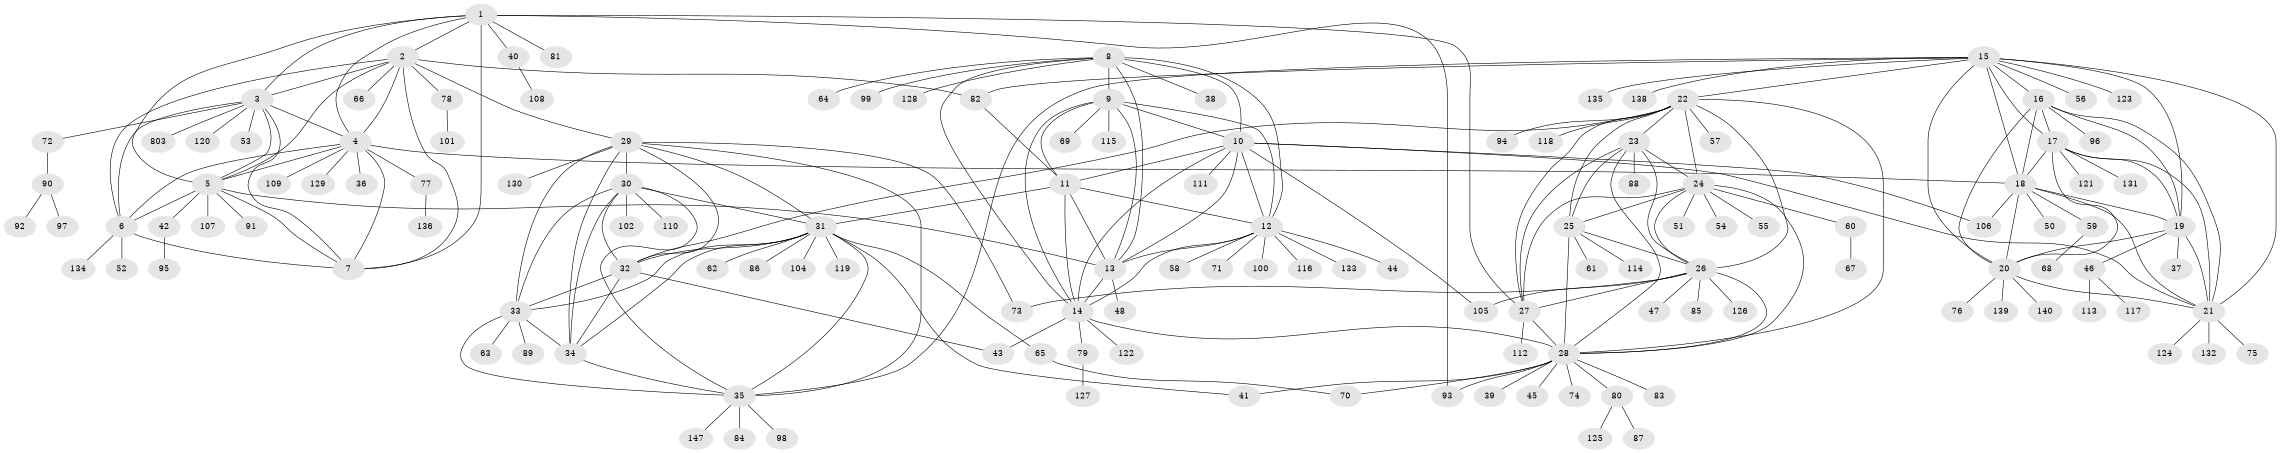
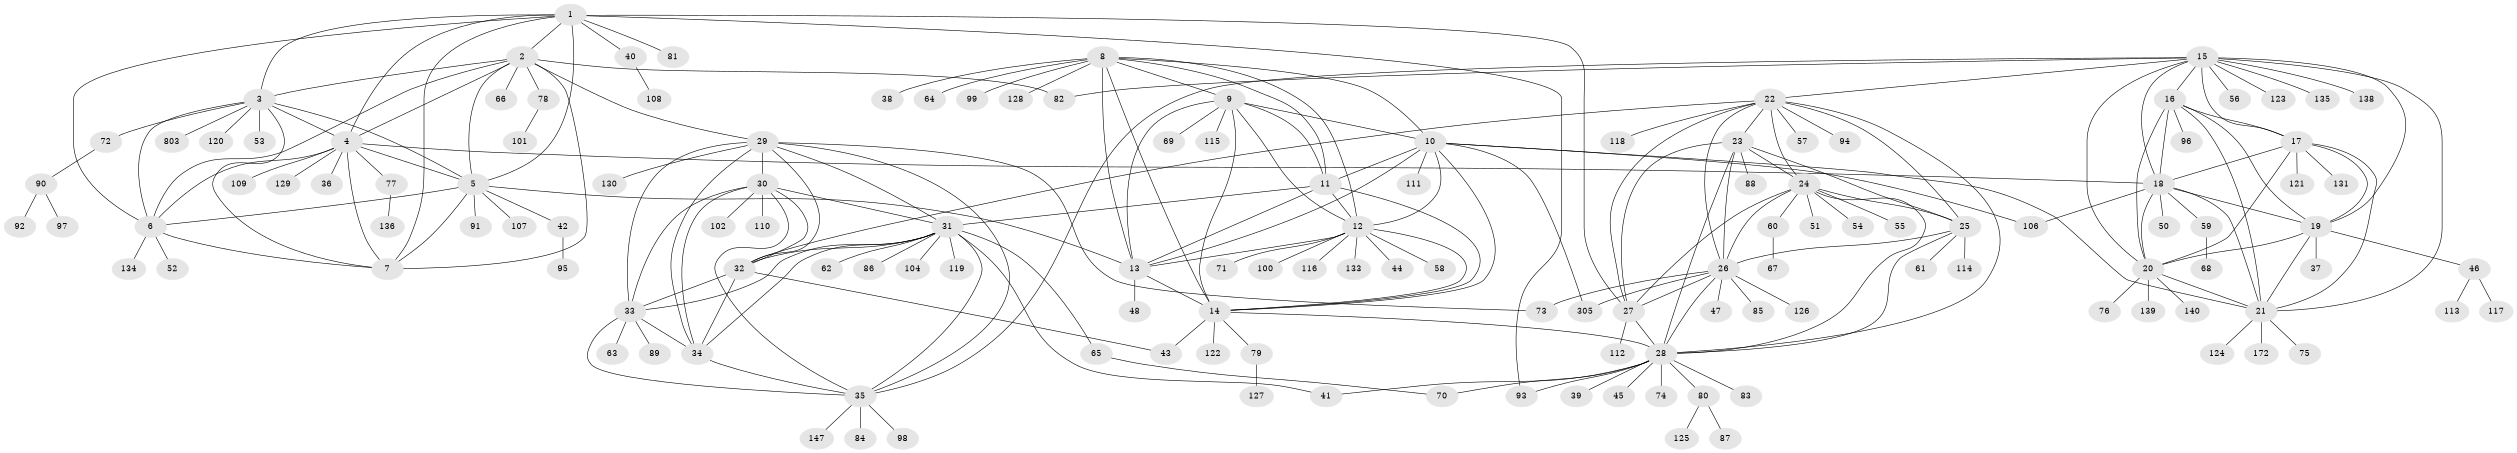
edge "1" -- "6": added
edge "82" -- "11": now "8" -- "11"
node "105": label "105" -> "305"
node "132": label "132" -> "172"
